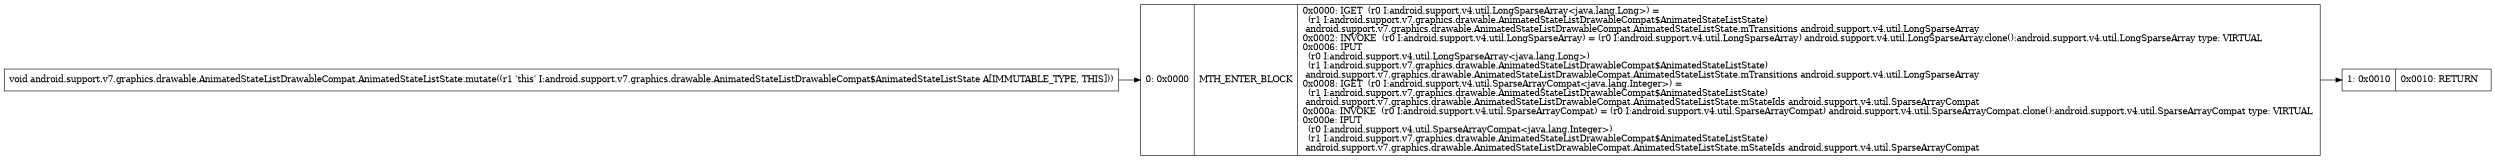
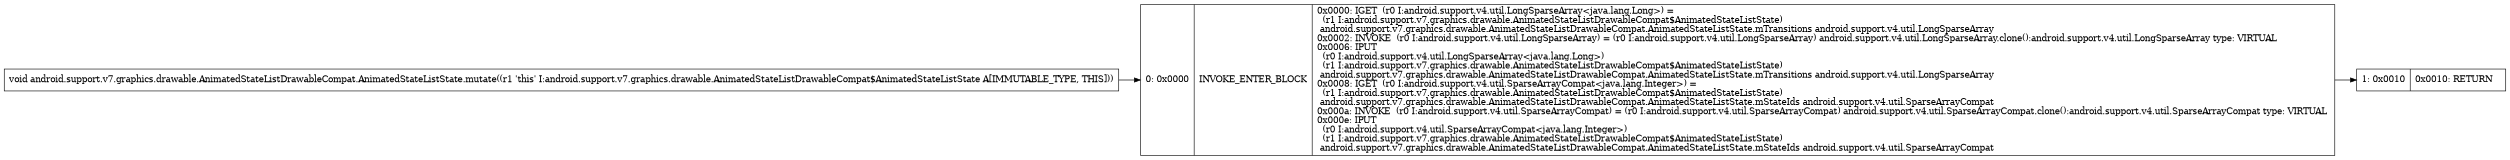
node "0: 0x0000": text "MTH_ENTER_BLOCK" -> "INVOKE_ENTER_BLOCK"
